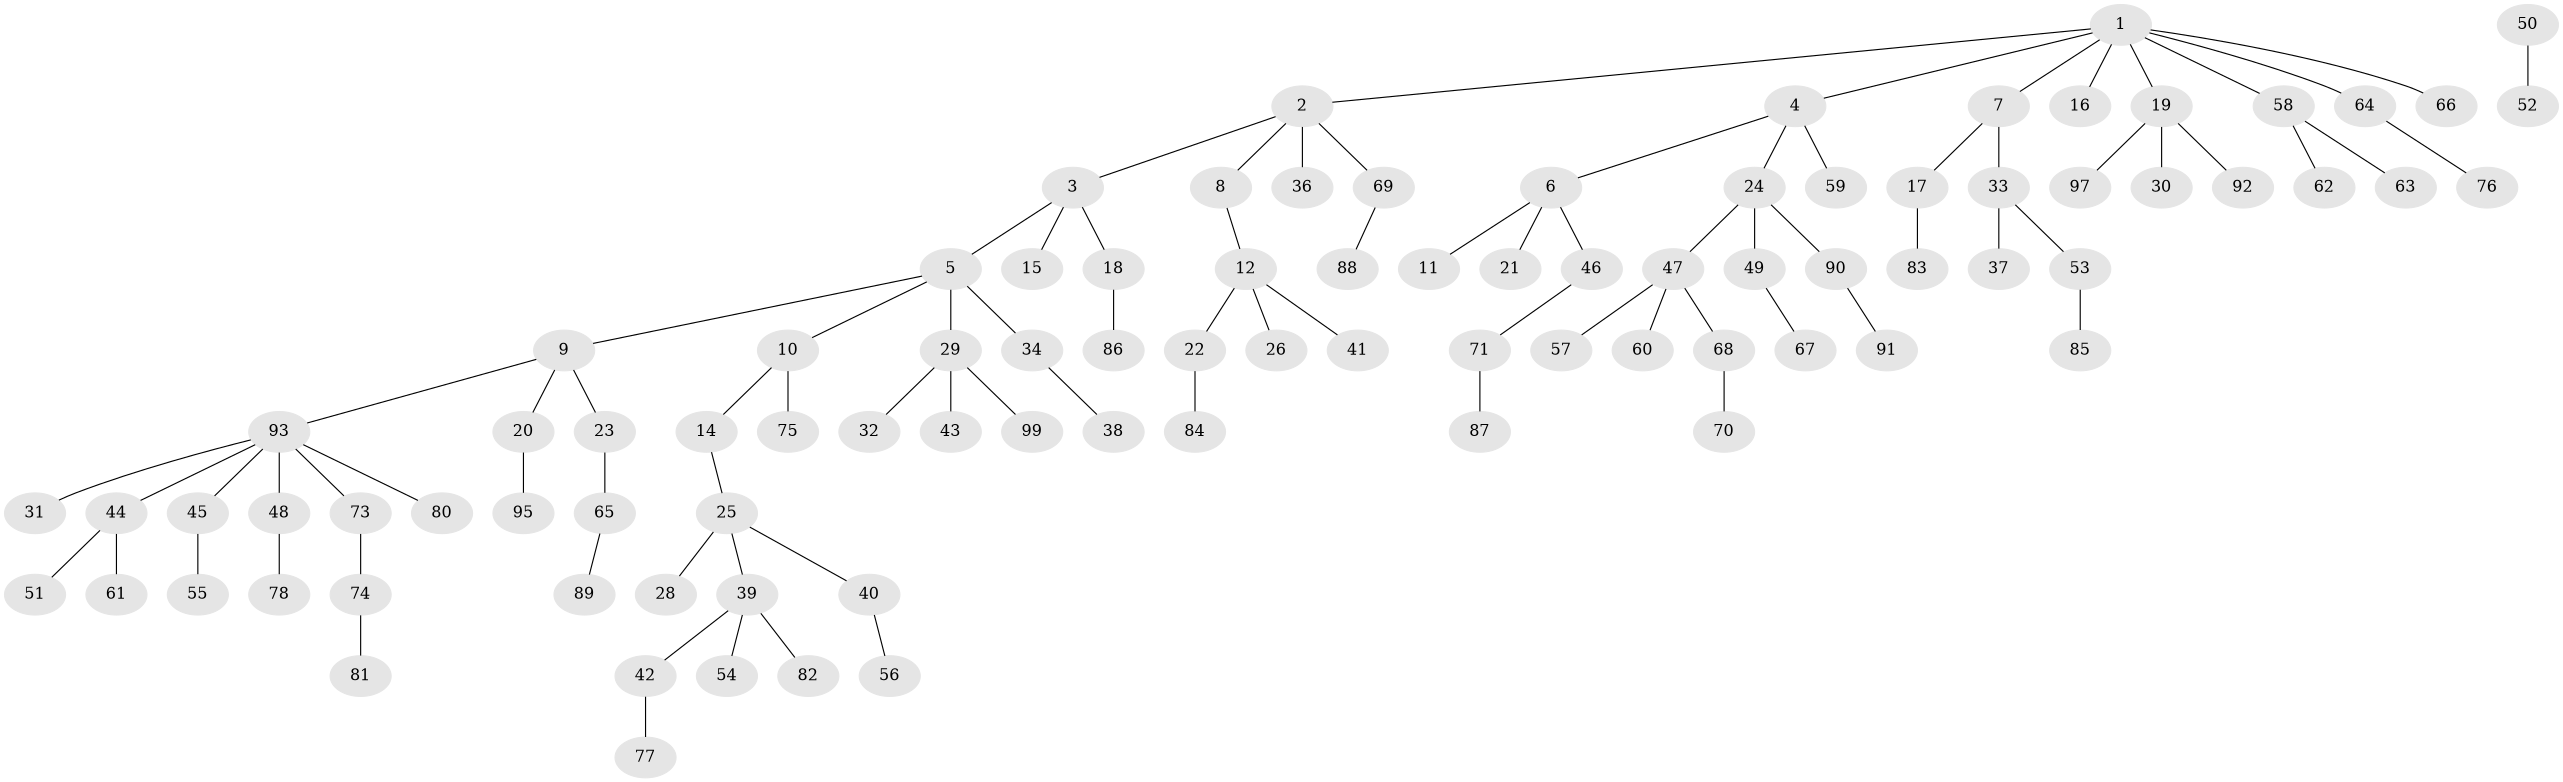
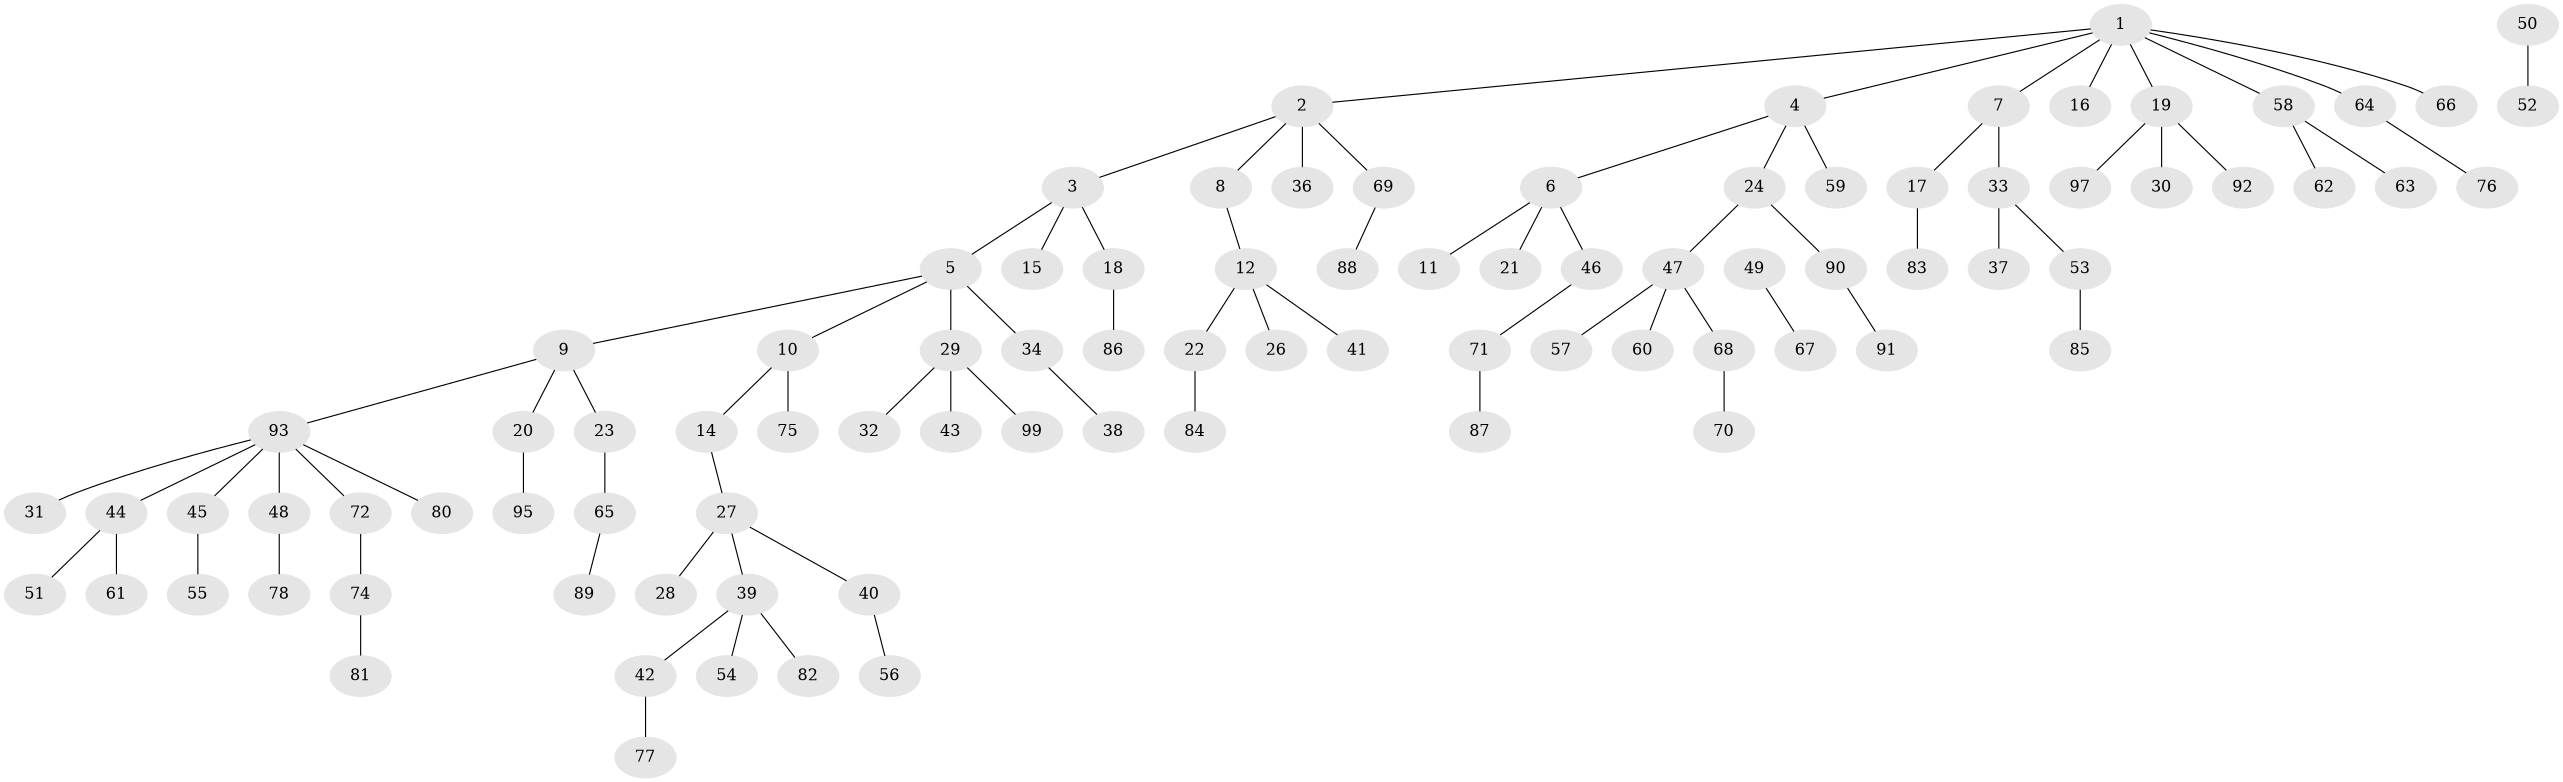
edge "24" -- "49": removed
node "73": label "73" -> "72"
node "25": label "25" -> "27"
